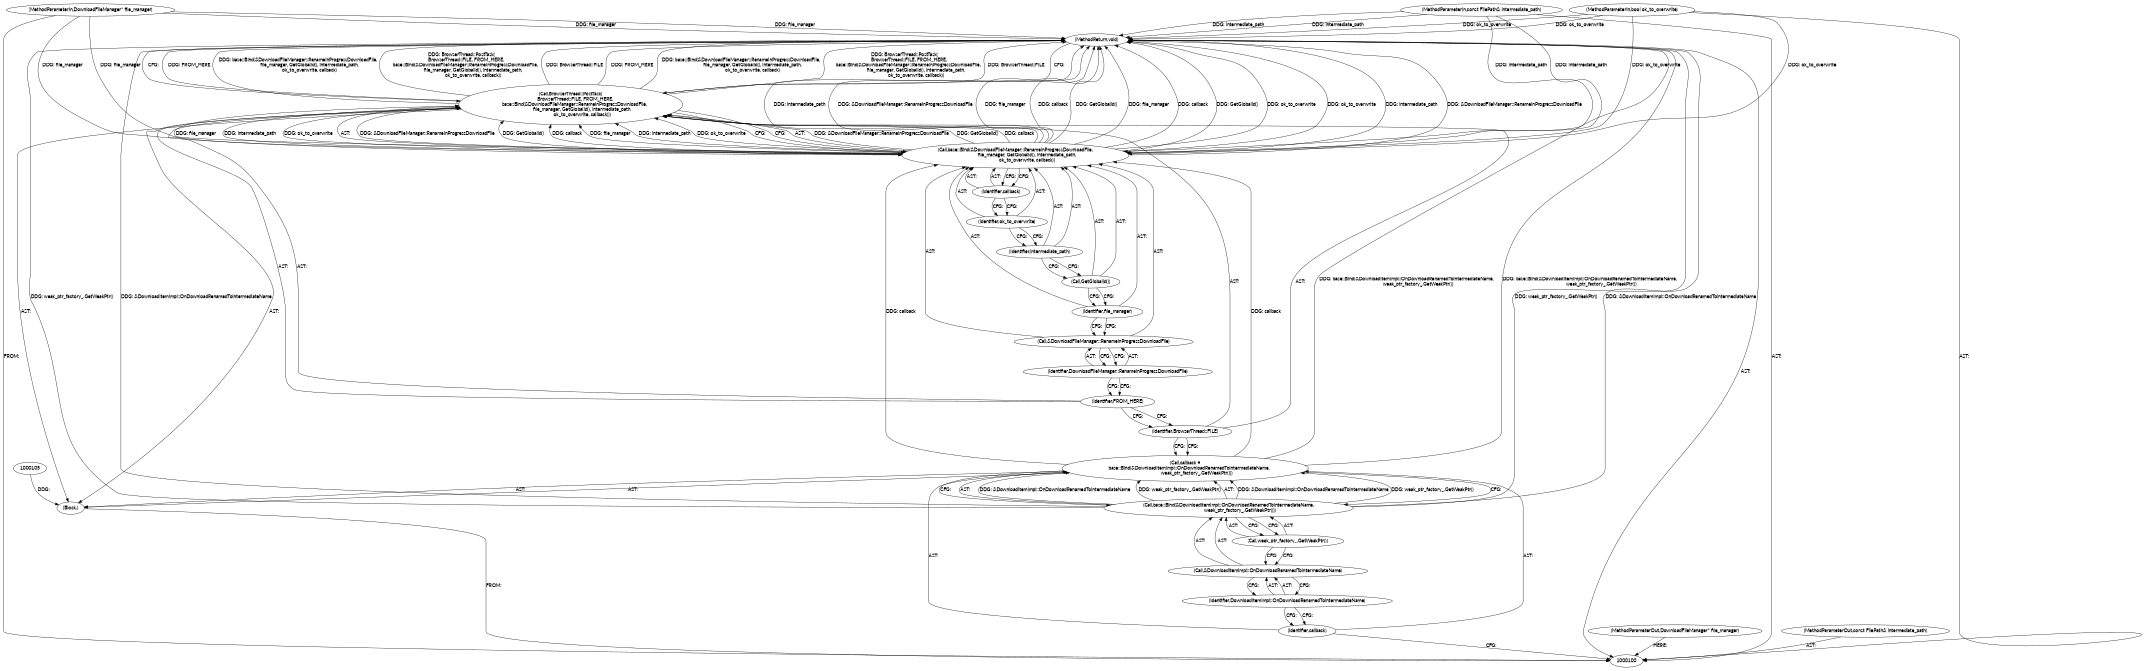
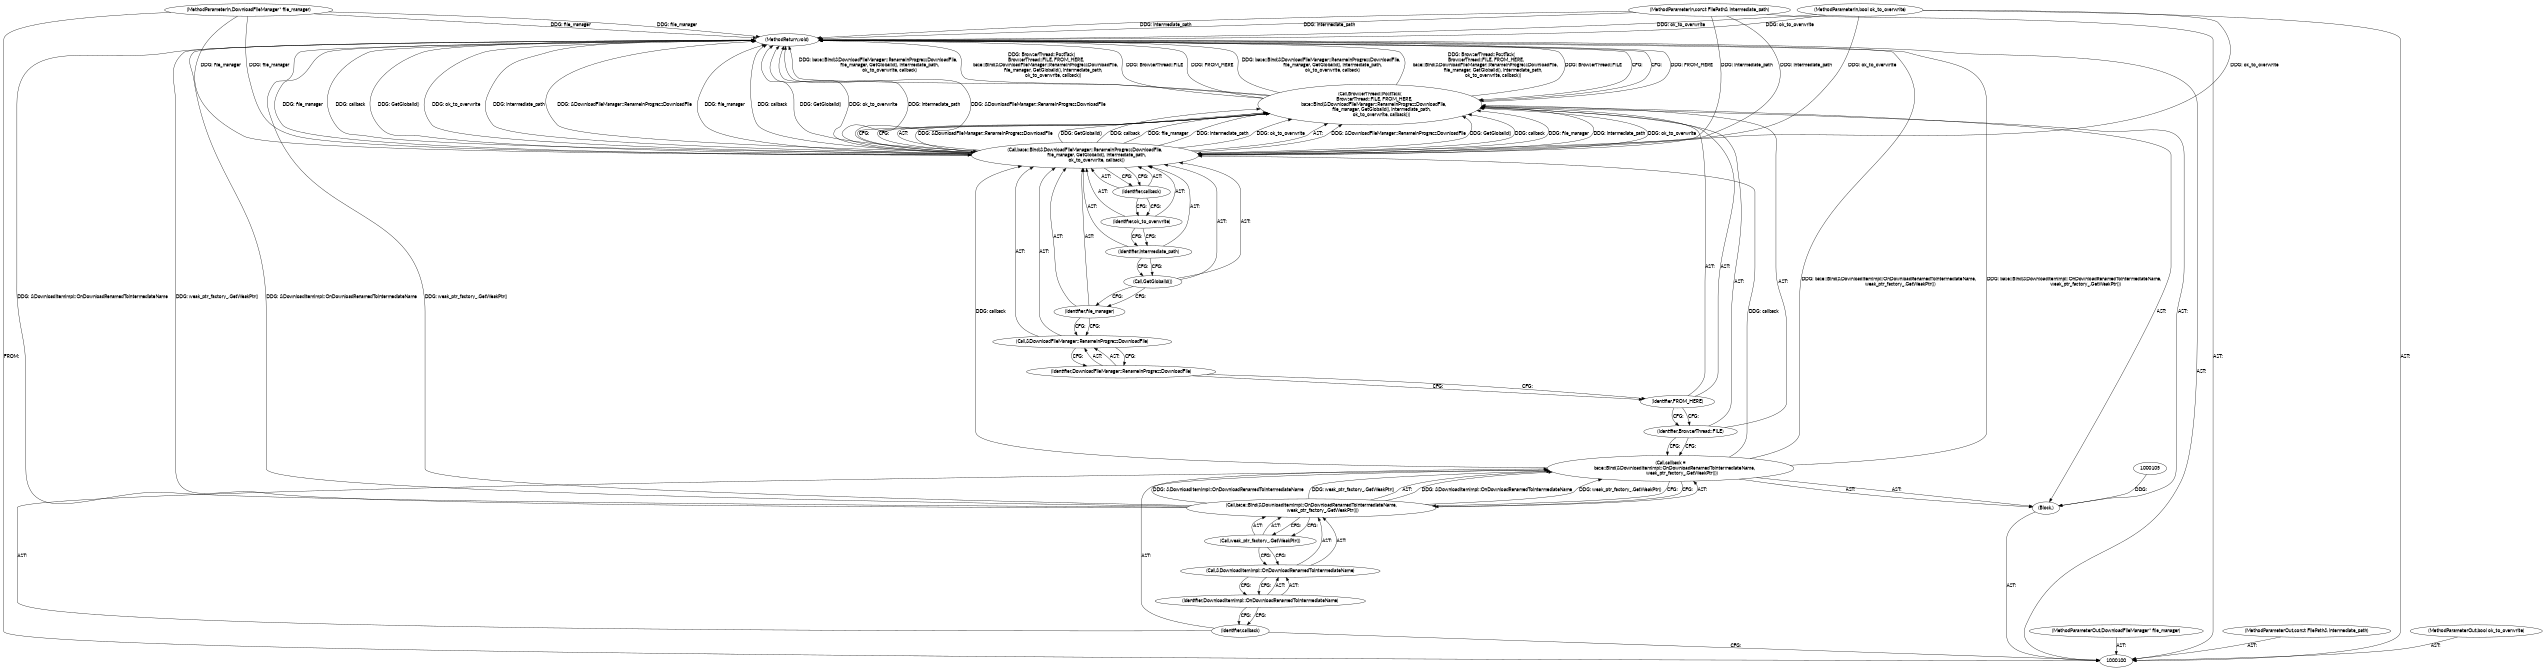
edge "(Block,)" -> "1000100": label "FROM: " -> "AST: "
node "(MethodParameterOut,bool ok_to_overwrite)": added
edge "(MethodParameterOut,DownloadFileManager* file_manager)" -> "1000100": label "HERE: " -> "AST: "
